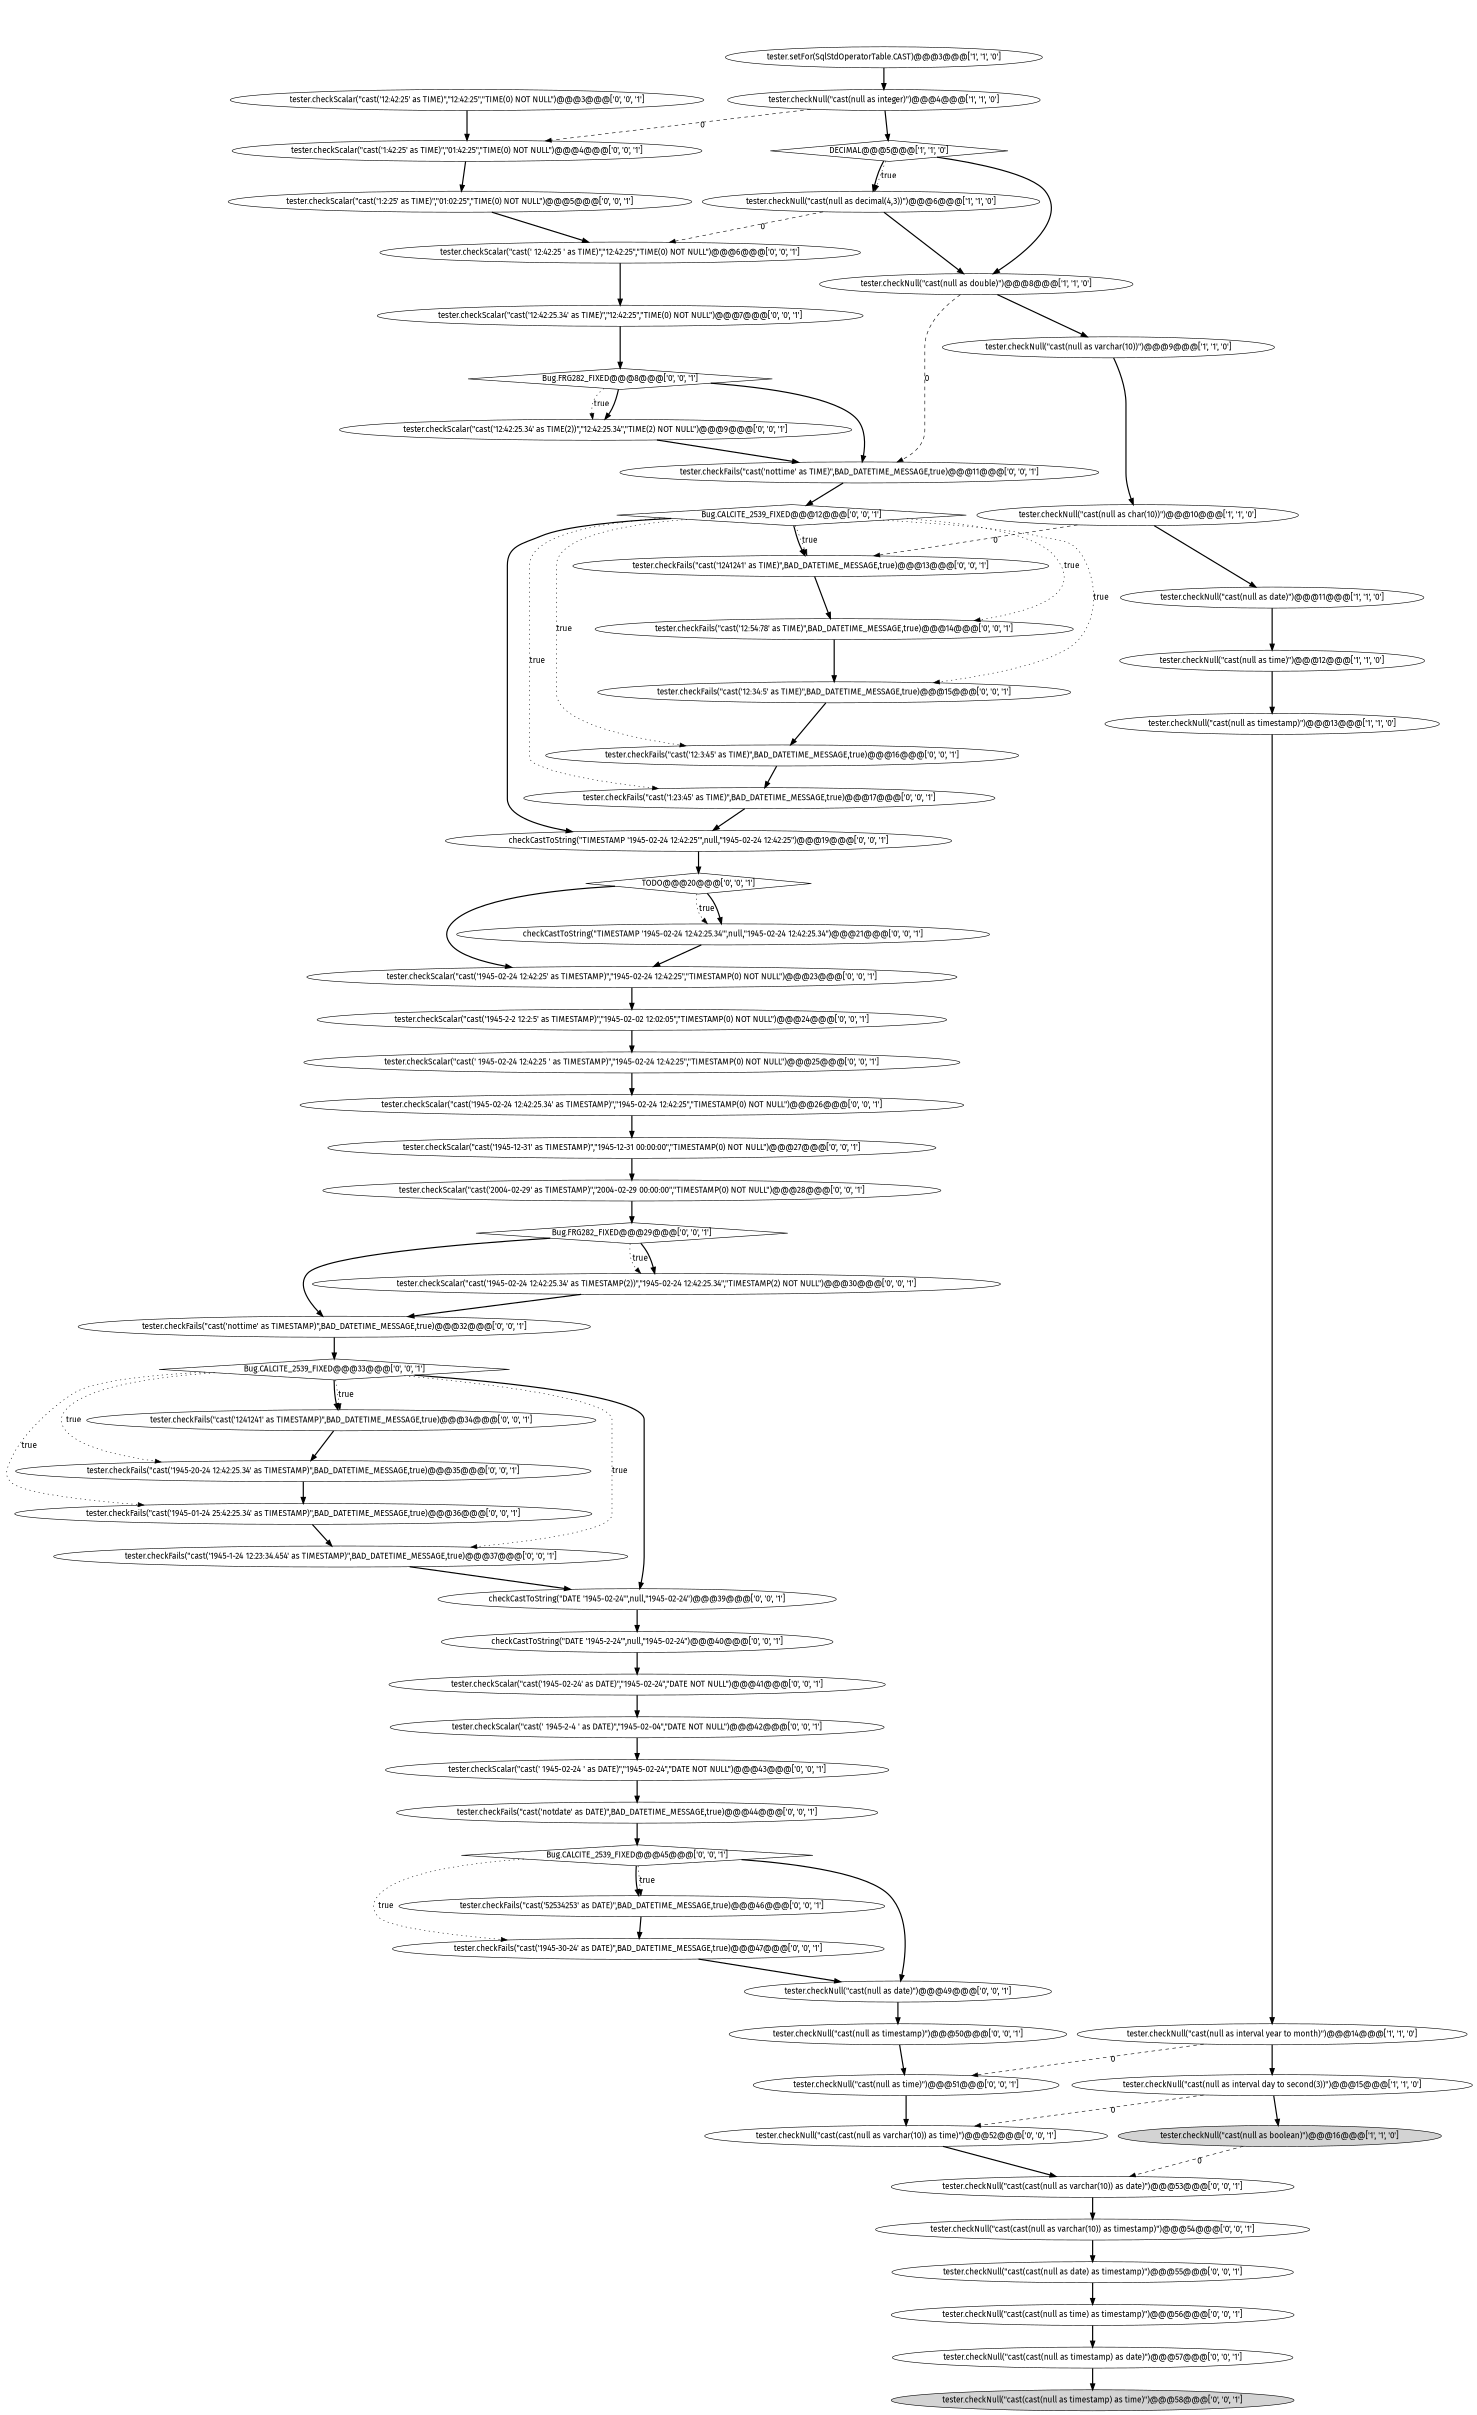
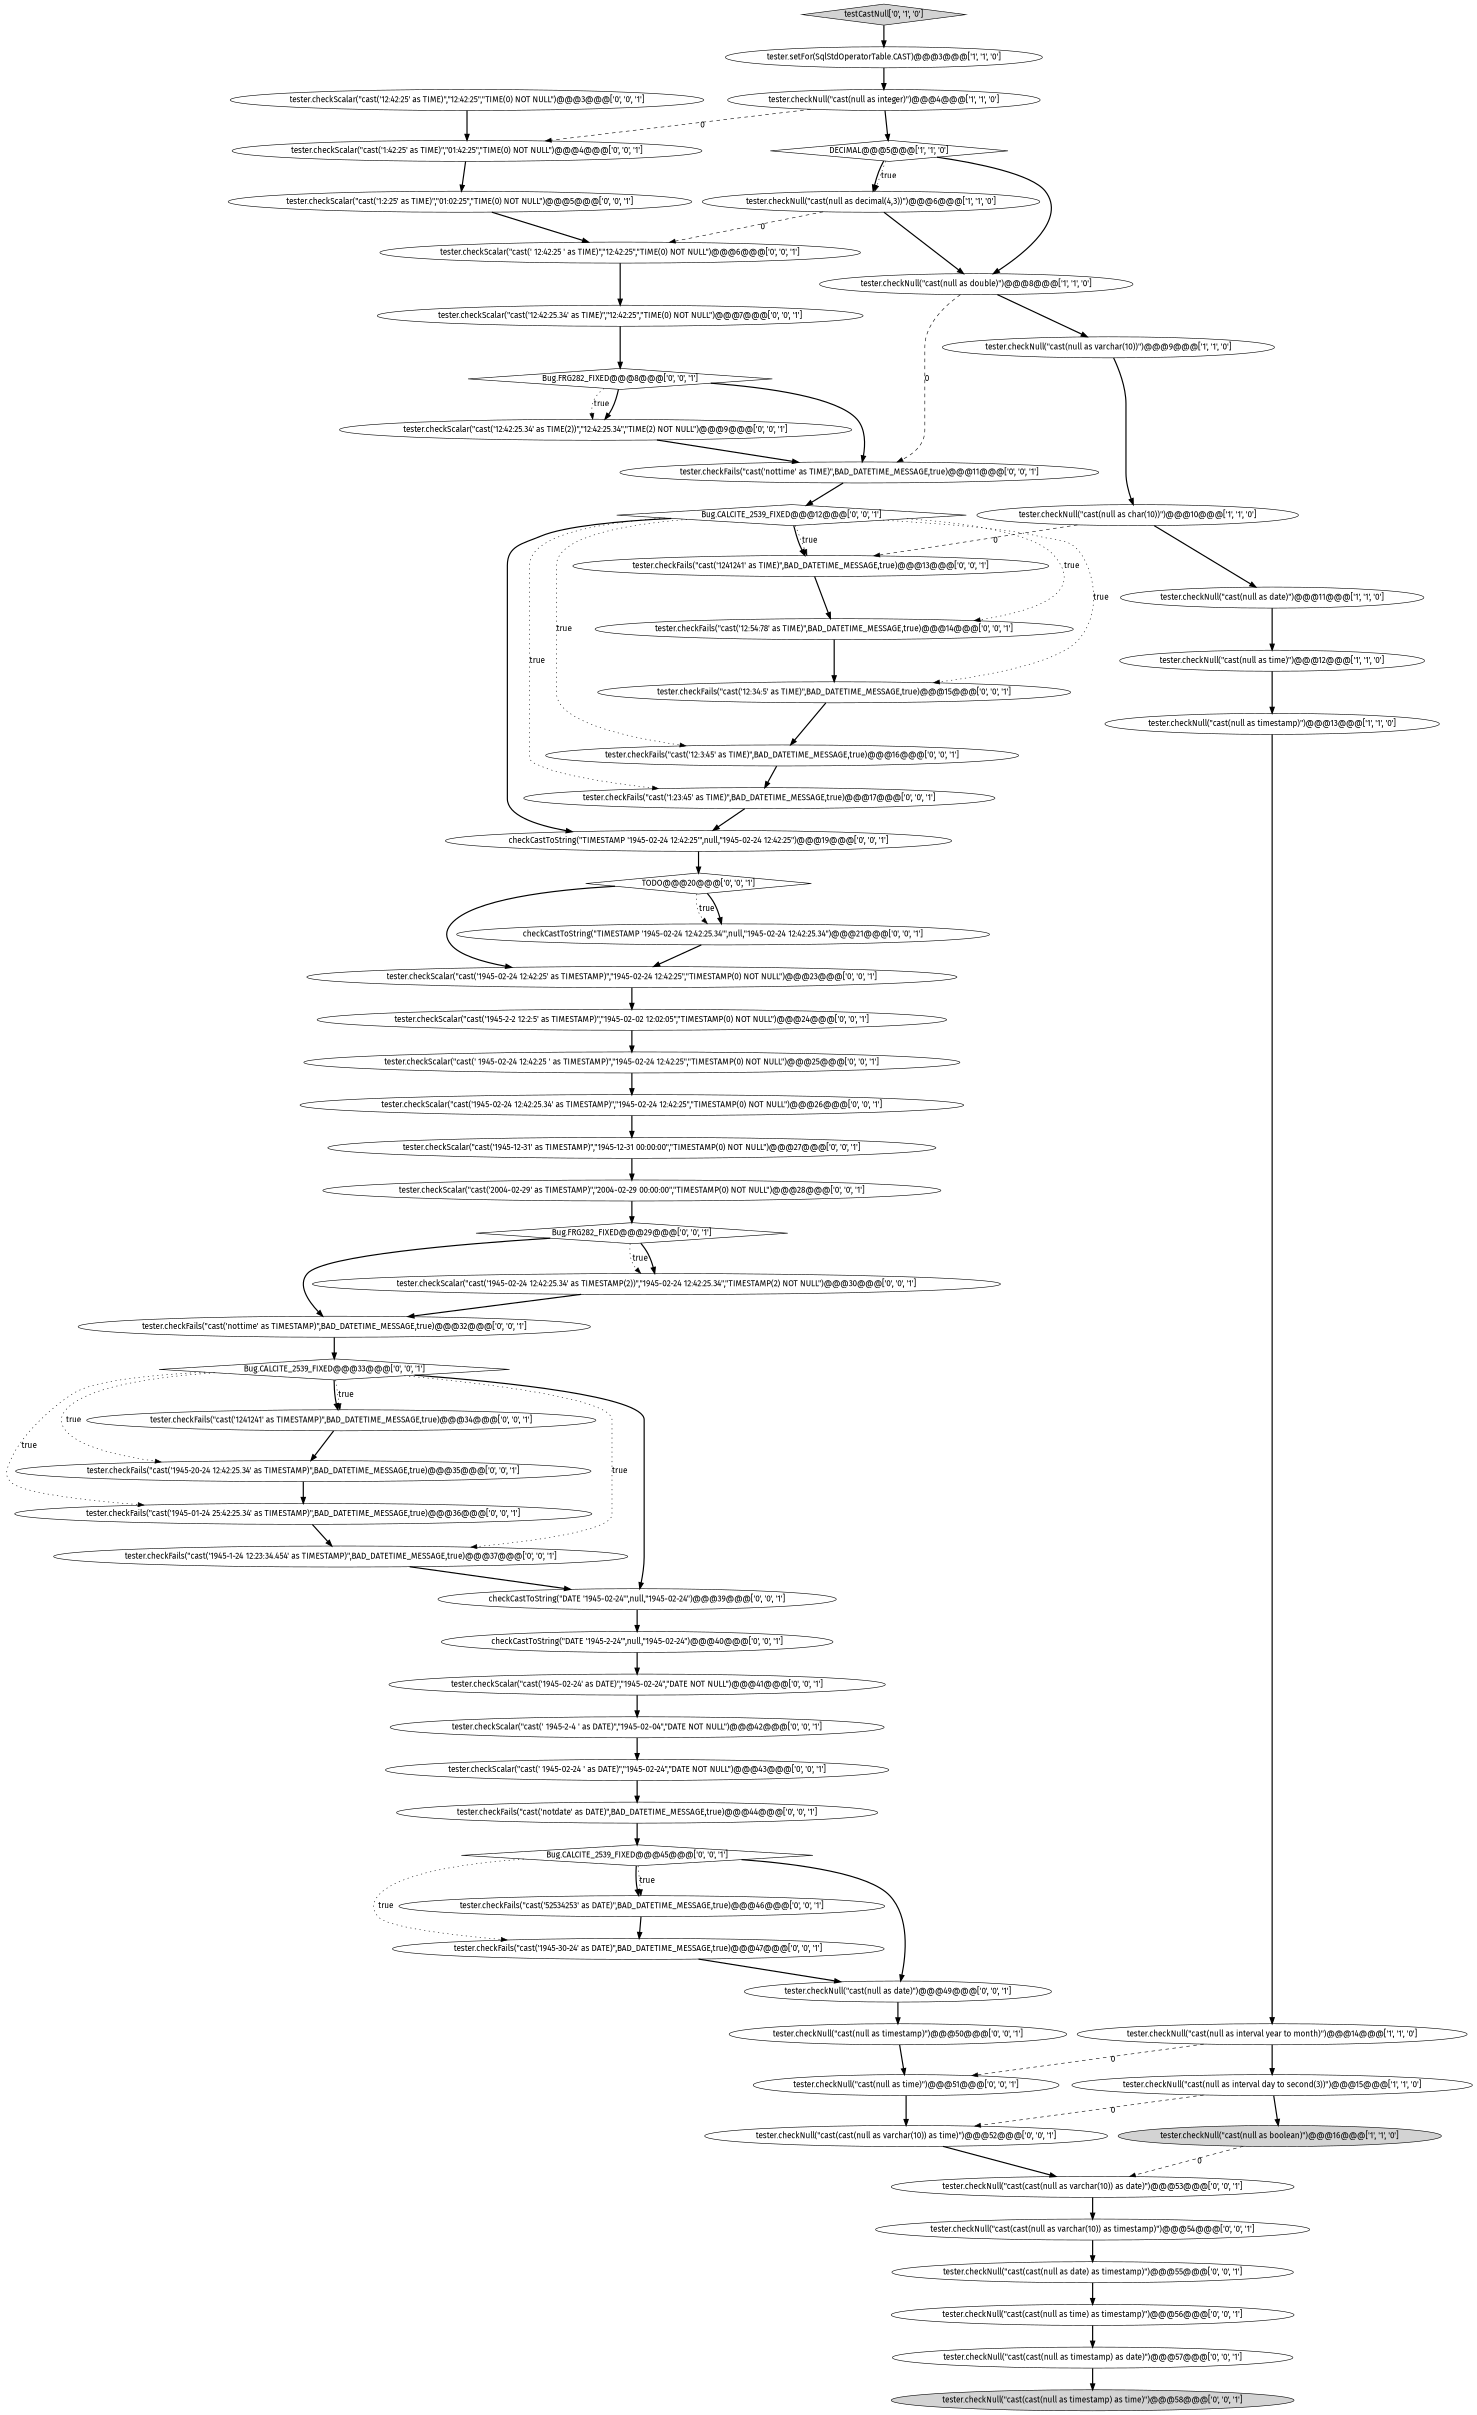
node "testCastNull['0', '1', '0']": added
